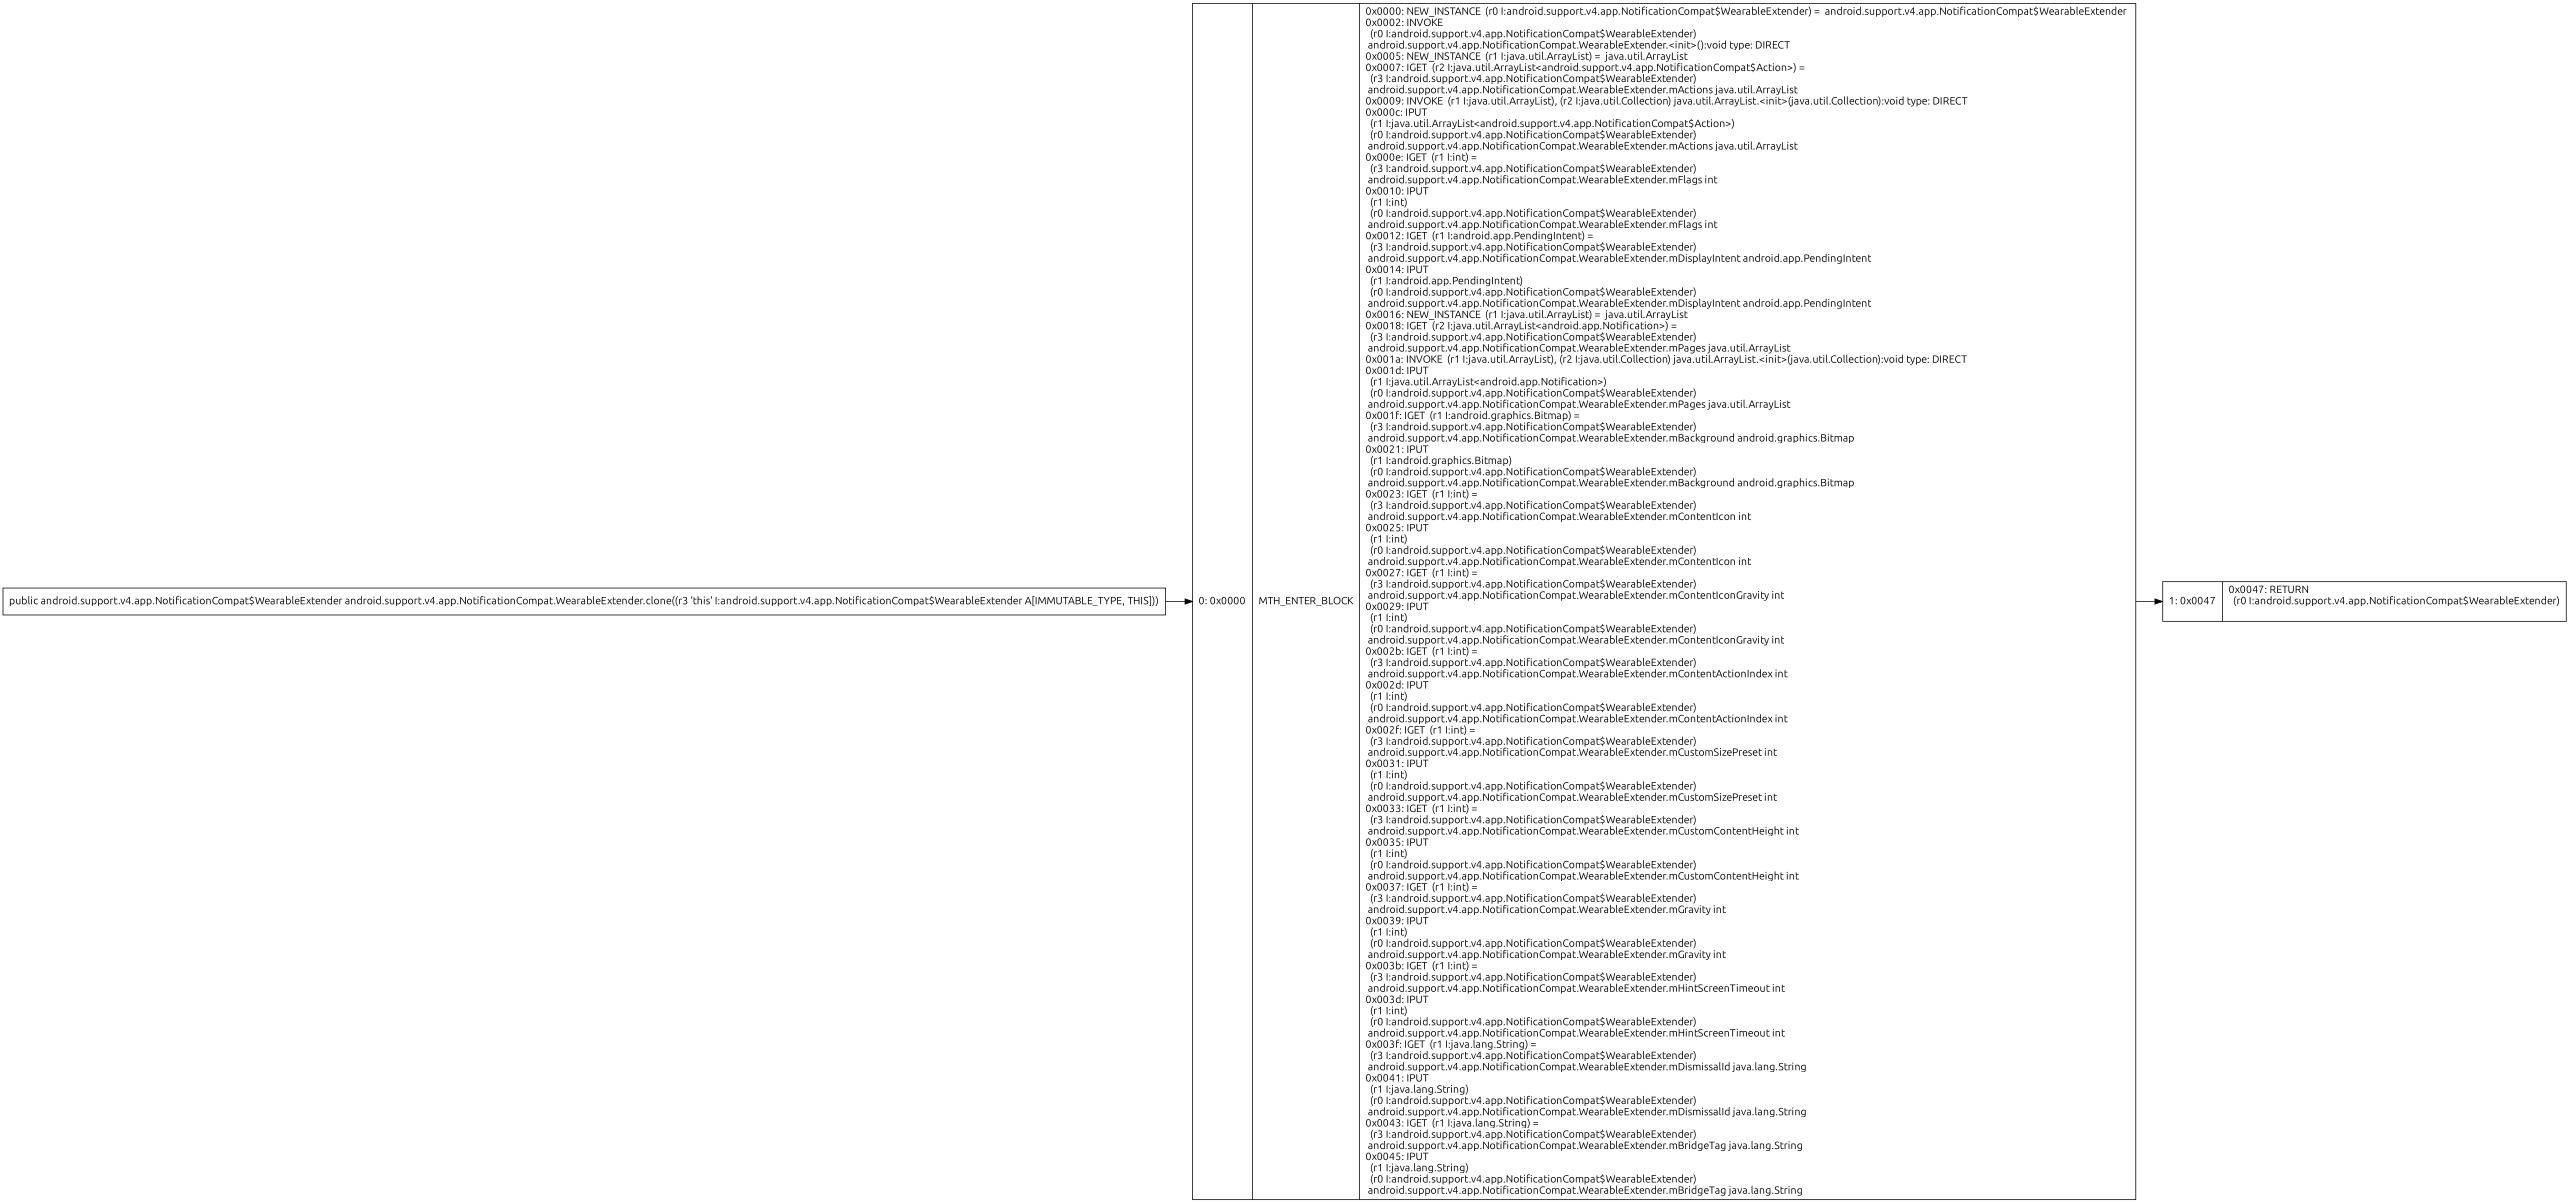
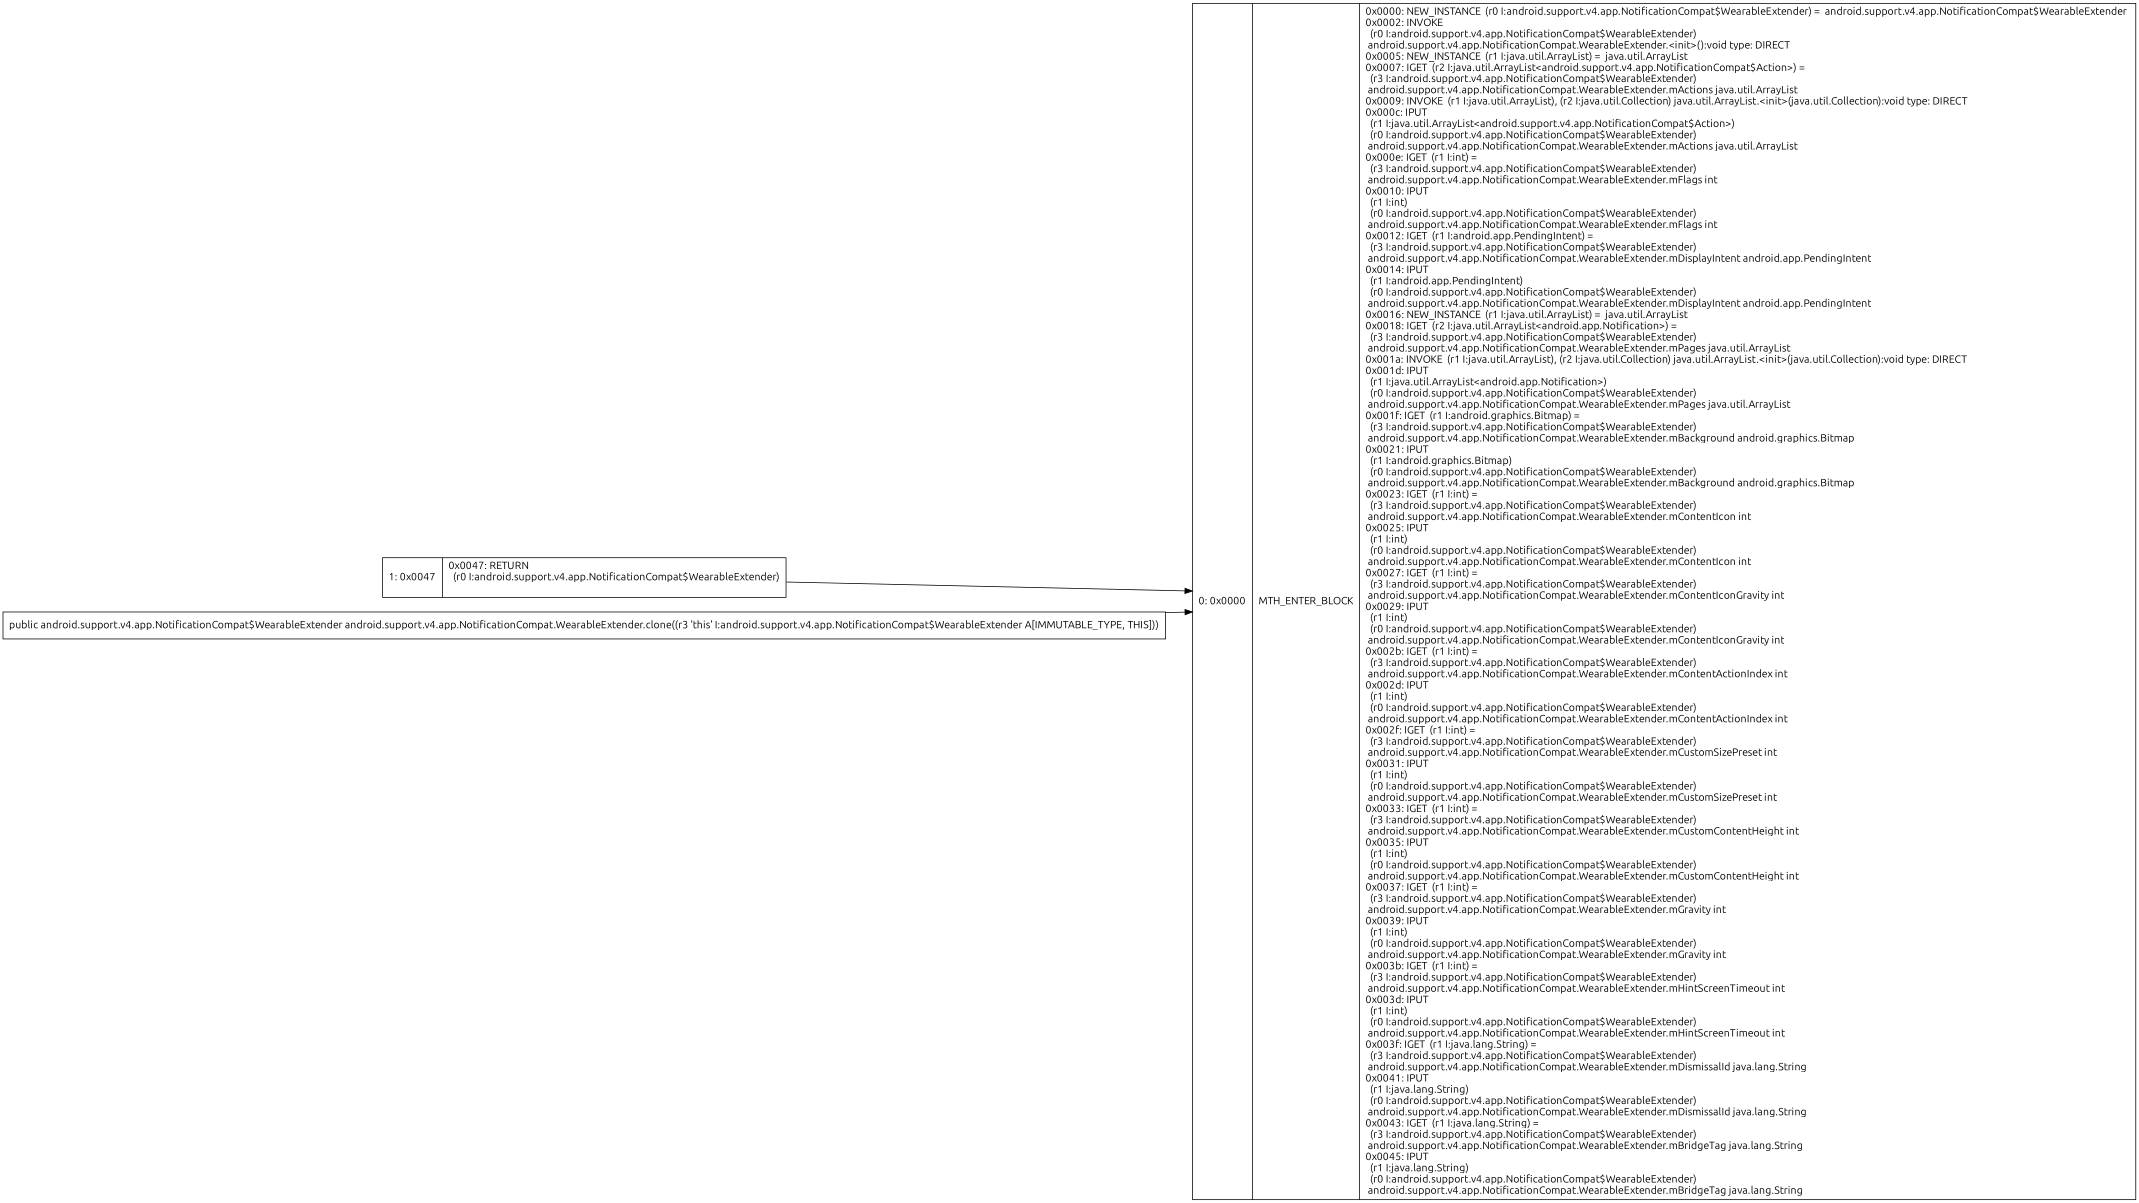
edge "0: 0x0000" -> "1: 0x0047": reversed
